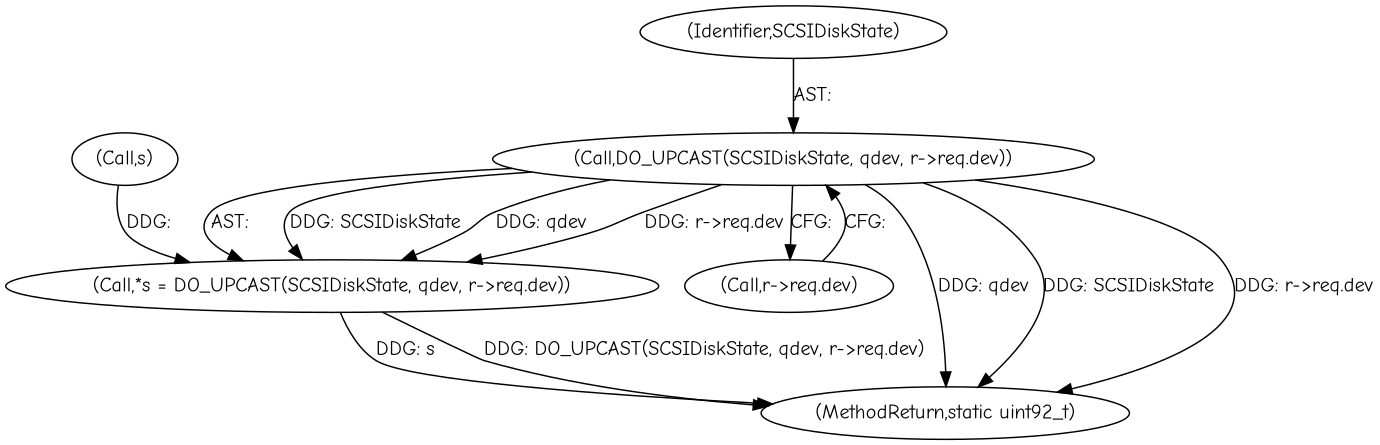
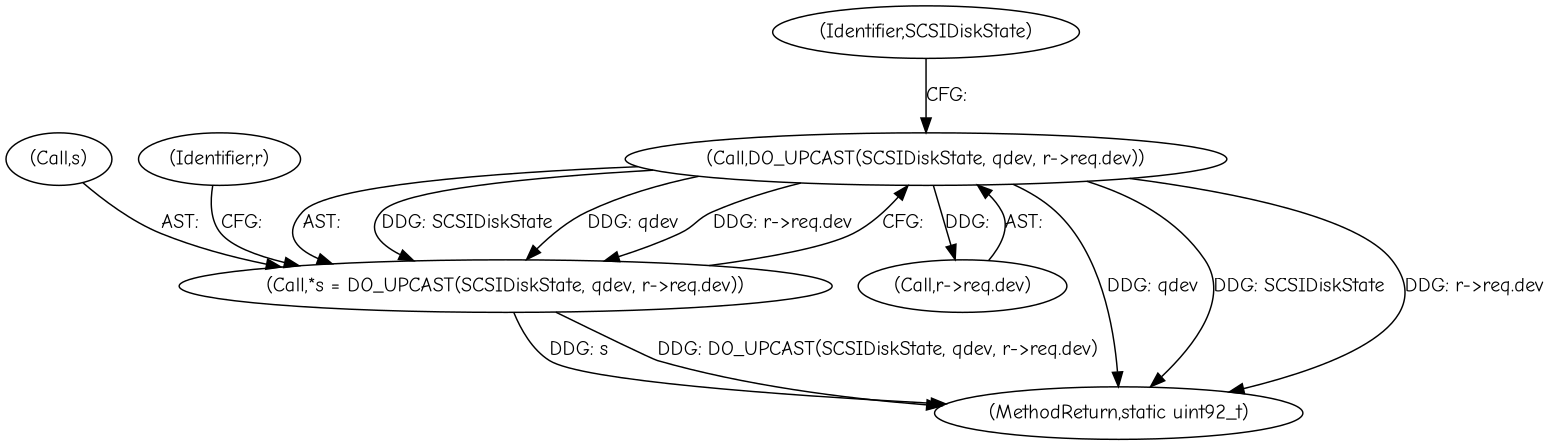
edge "(Identifier,SCSIDiskState)" -> "(Call,DO_UPCAST(SCSIDiskState, qdev, r->req.dev))": label "AST: " -> "CFG: "
node "(Identifier,r)": added
edge "(Call,s)" -> "(Call,*s = DO_UPCAST(SCSIDiskState, qdev, r->req.dev))": label "DDG: " -> "AST: "
edge "(Call,DO_UPCAST(SCSIDiskState, qdev, r->req.dev))" -> "(Call,r->req.dev)": label "CFG: " -> "DDG: "
edge "(Call,r->req.dev)" -> "(Call,DO_UPCAST(SCSIDiskState, qdev, r->req.dev))": label "CFG: " -> "AST: "
edge "(Call,*s = DO_UPCAST(SCSIDiskState, qdev, r->req.dev))" -> "(Call,DO_UPCAST(SCSIDiskState, qdev, r->req.dev))": added, label "CFG:"
